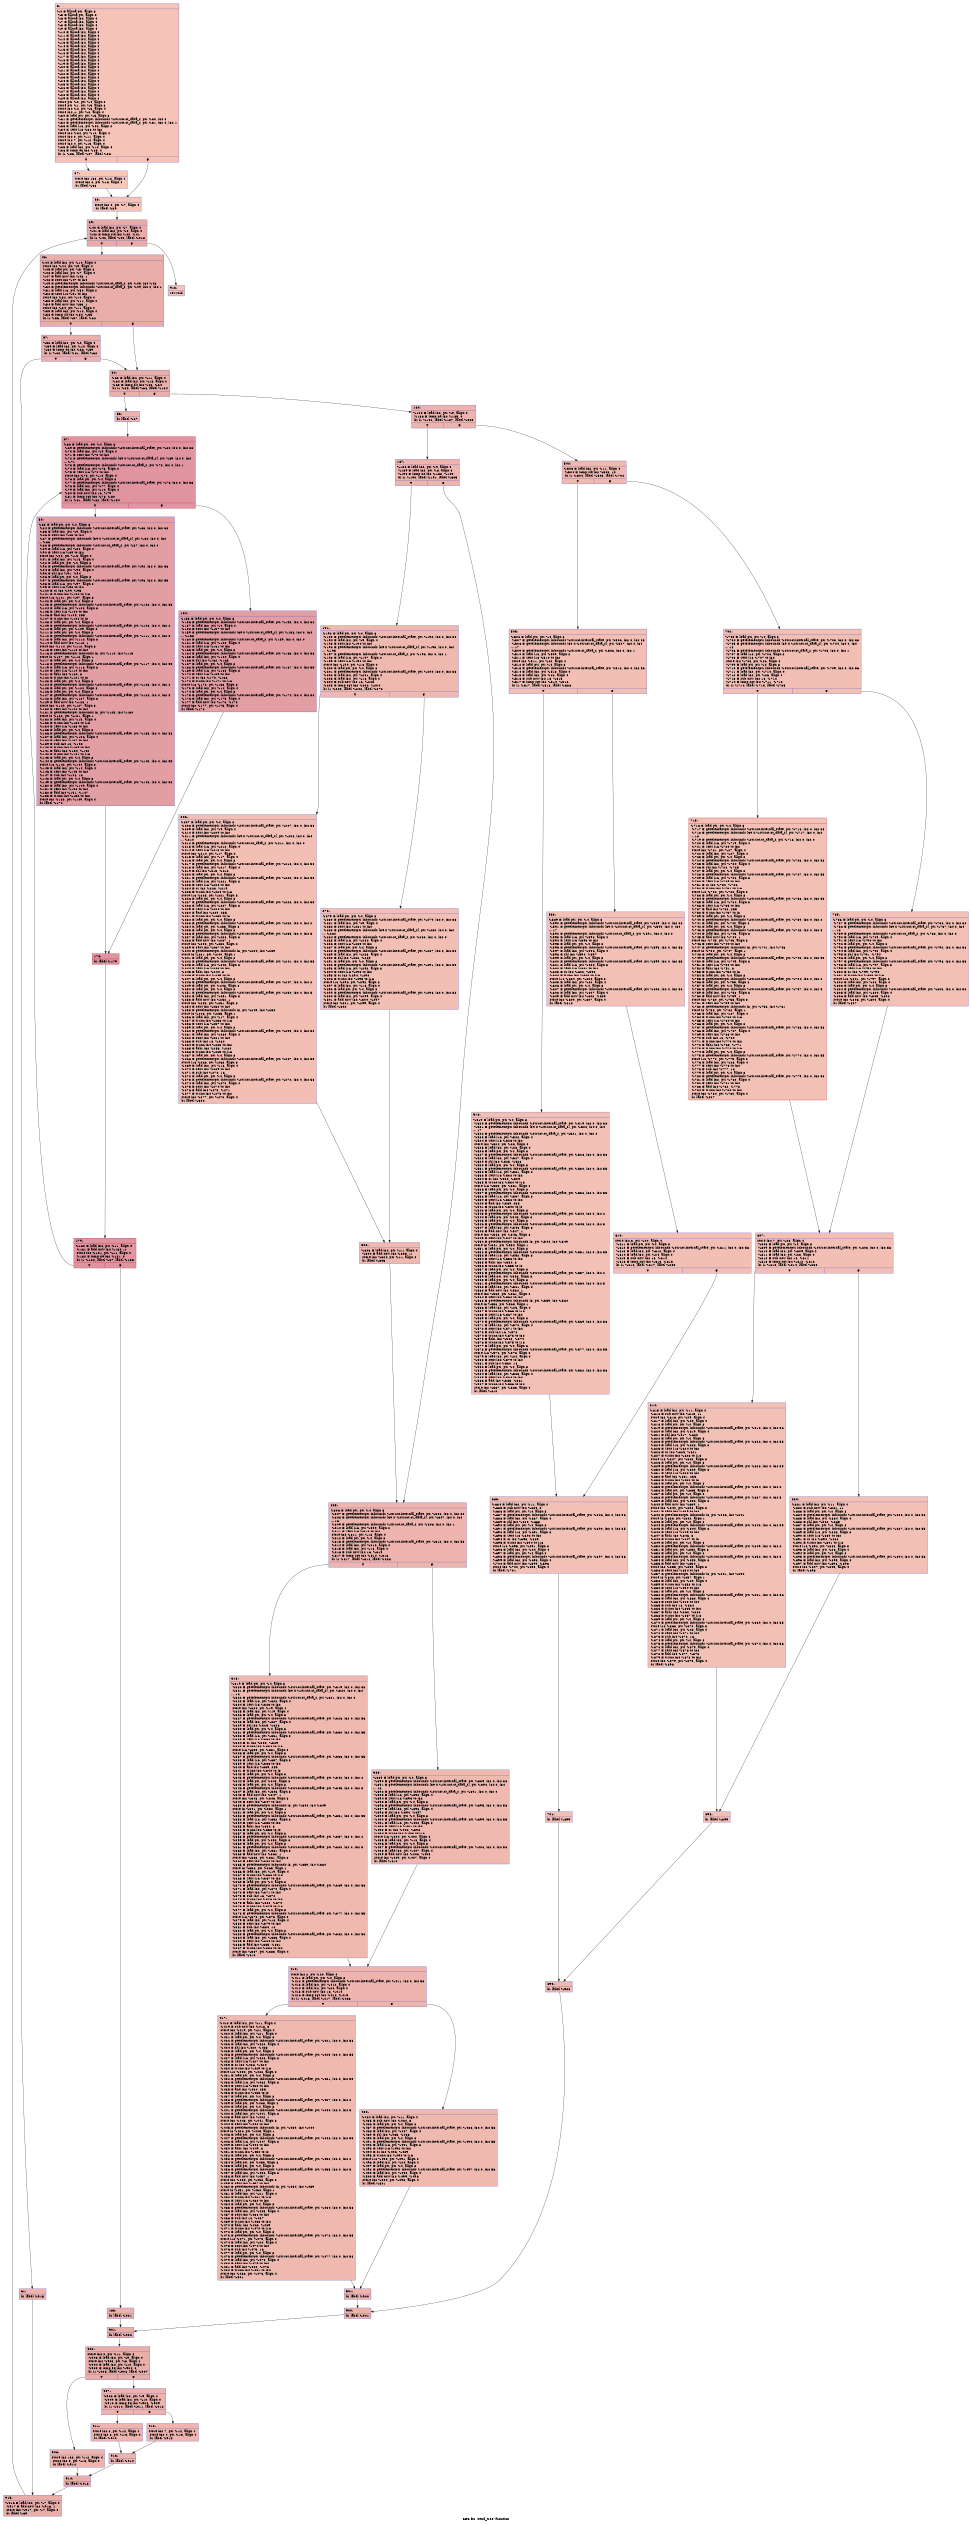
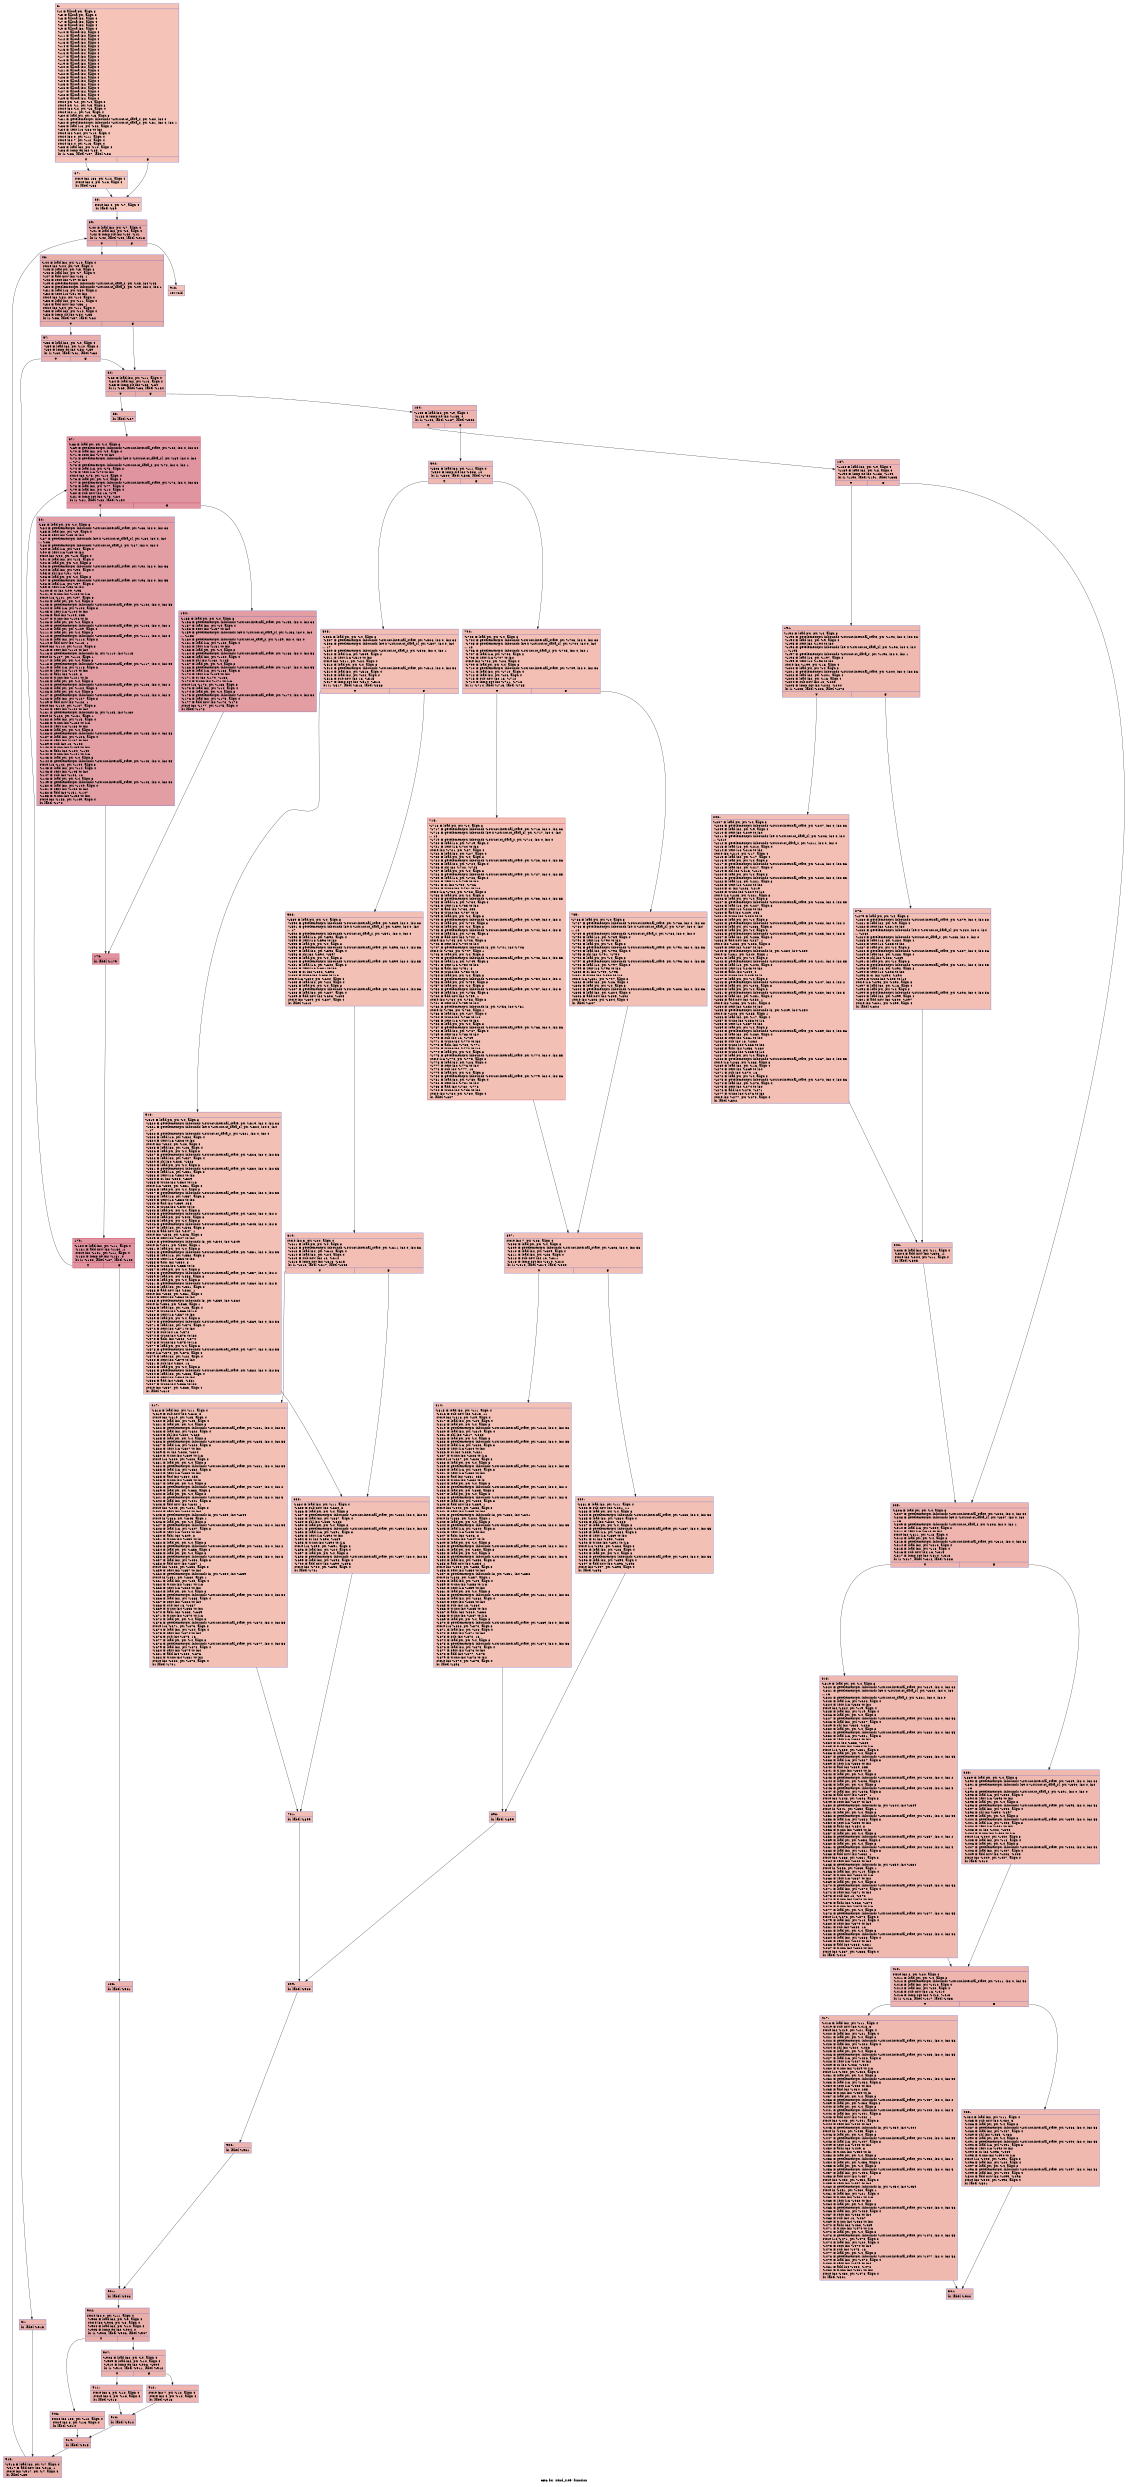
node "617:": added
edge "501:" -> "900:": removed
